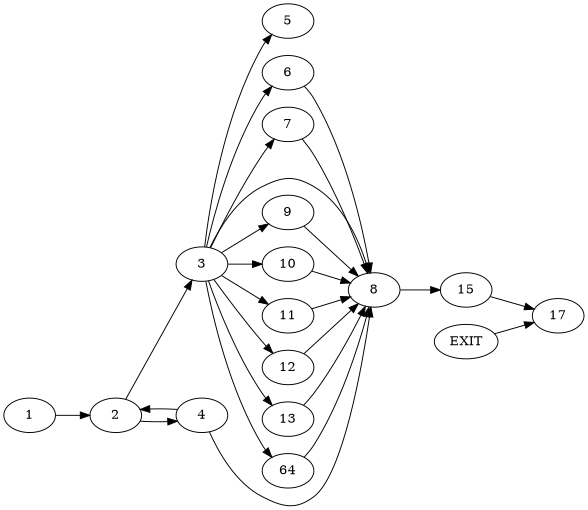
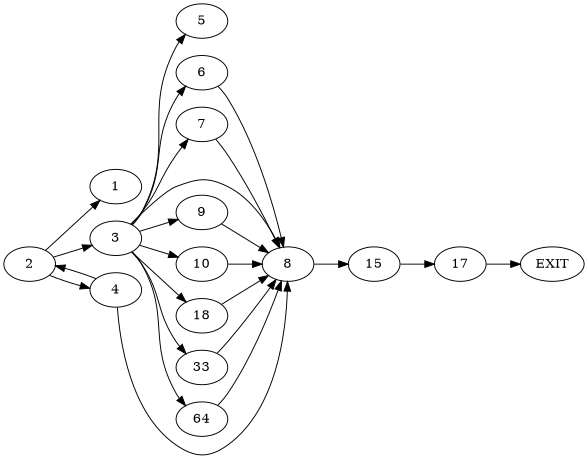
node "11": removed
edge "EXIT" -> "17": reversed
node "12": label "12" -> "18"
edge "1" -> "2": reversed
node "13": label "13" -> "33"
